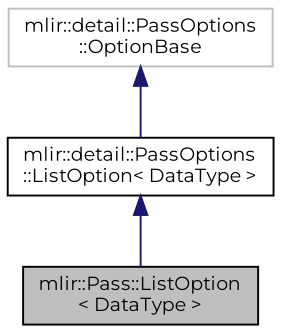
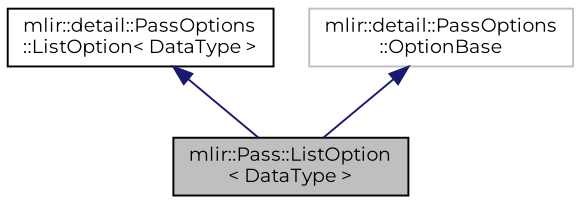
edge "mlir::detail::PassOptions ::ListOption< DataType >" -> "mlir::detail::PassOptions ::OptionBase": now "mlir::Pass::ListOption < DataType >" -> "mlir::detail::PassOptions ::OptionBase"
